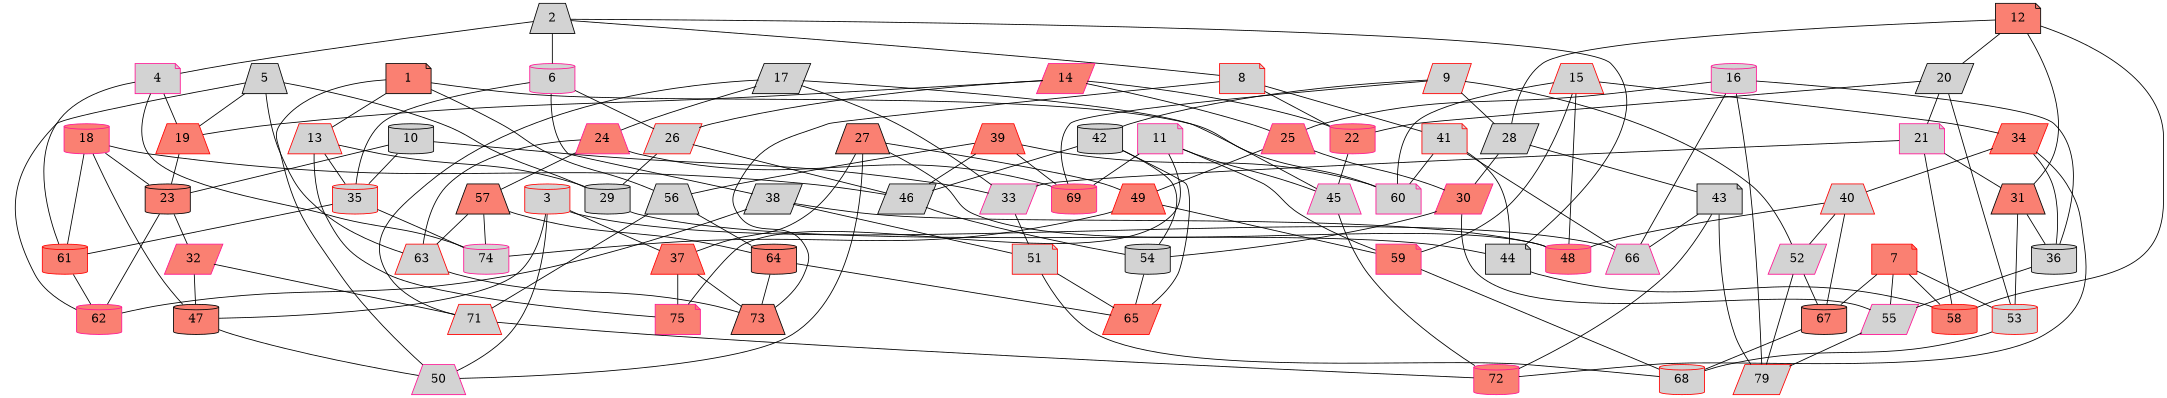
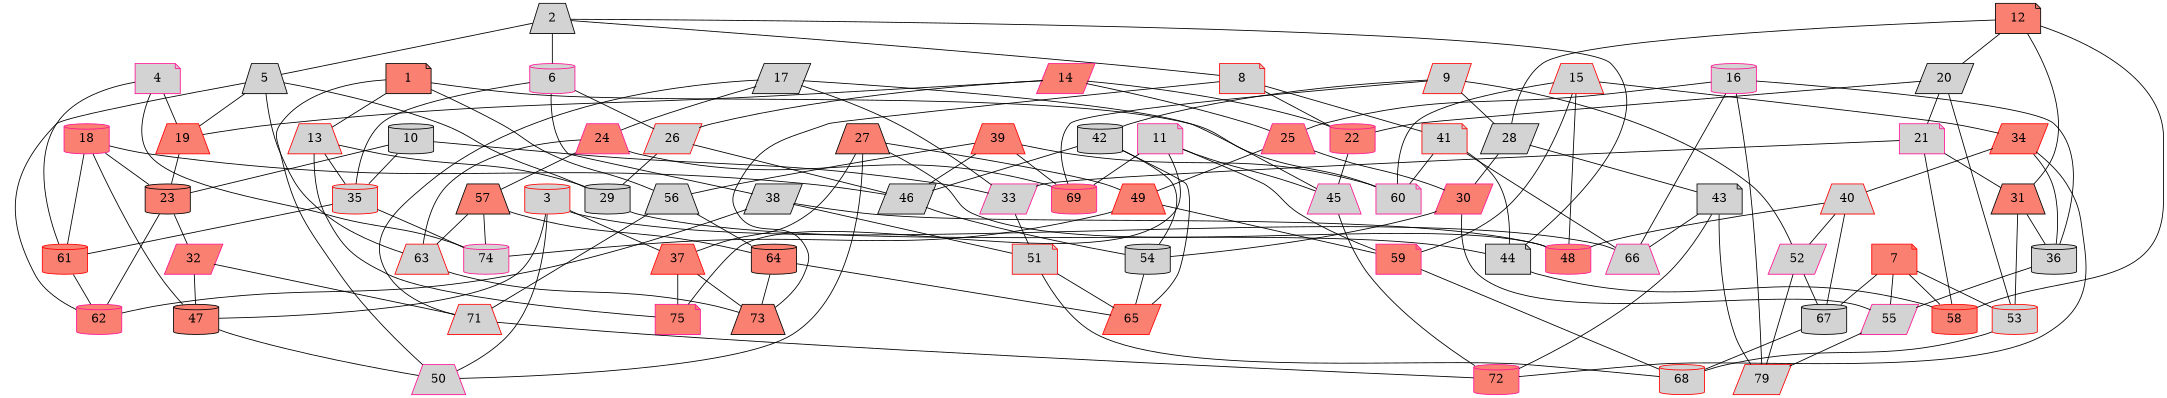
edge "2" -- "4": now "2" -- "5"
node "67": fillcolor salmon -> lightgrey
